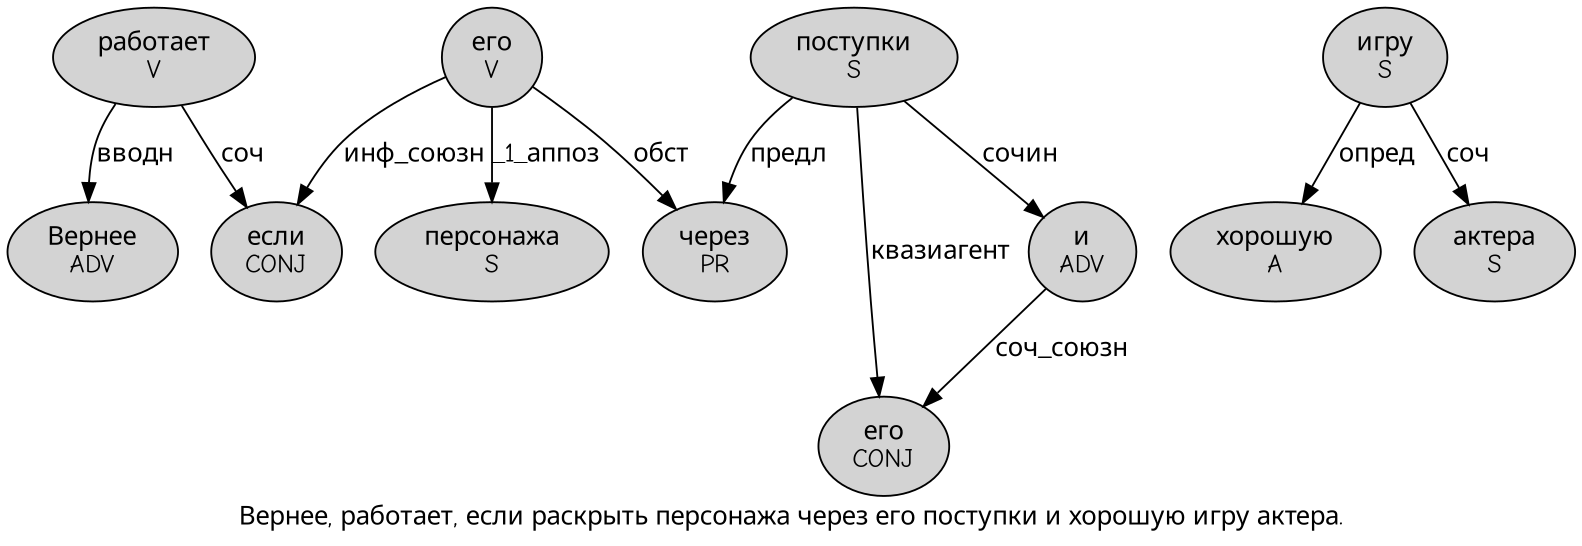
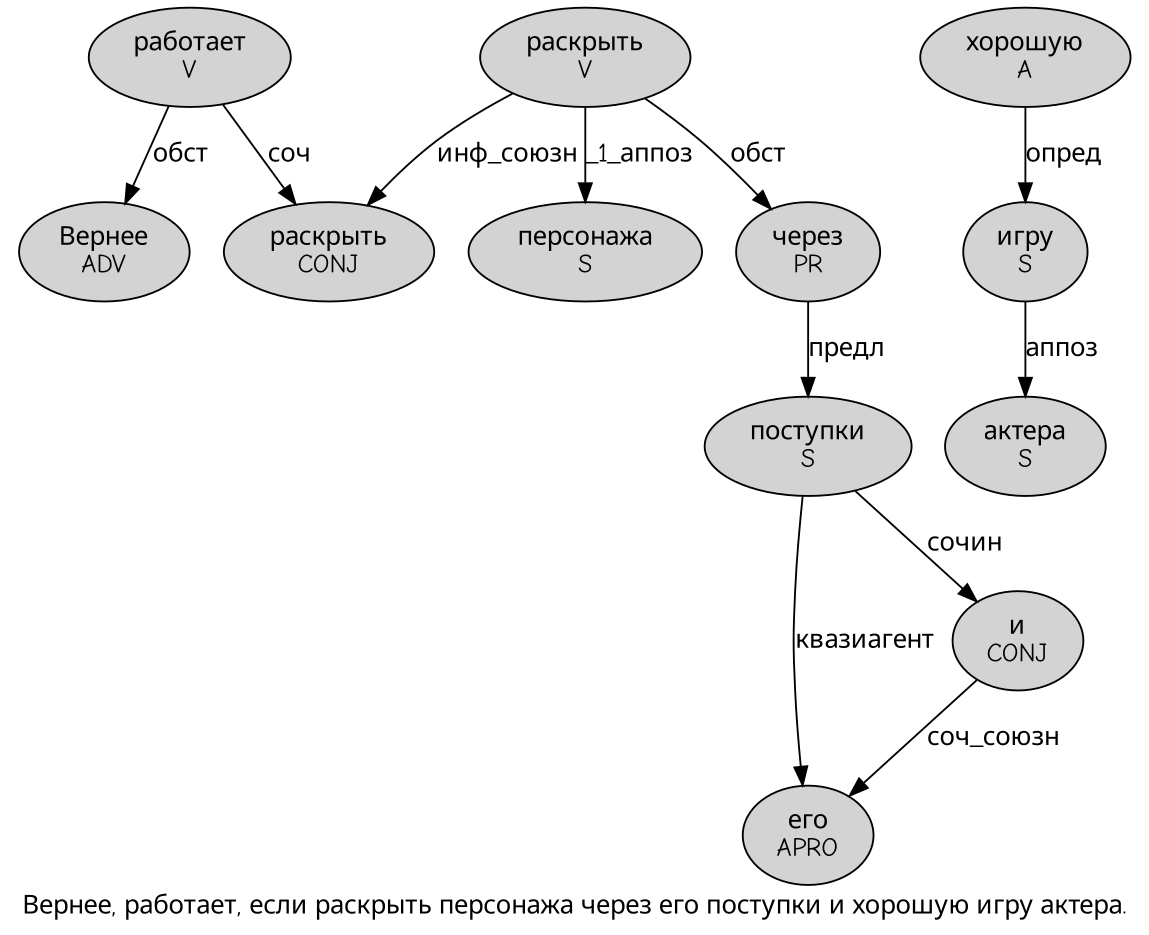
node "его V": label "его V" -> "раскрыть V"
edge "поступки S" -> "через PR": reversed
edge "игру S" -> "хорошую A": reversed
edge "работает V" -> "Вернее ADV": label "вводн" -> "обст"
edge "игру S" -> "актера S": label "соч" -> "аппоз"
node "если CONJ": label "если CONJ" -> "раскрыть CONJ"
node "и ADV": label "и ADV" -> "и CONJ"
node "его CONJ": label "его CONJ" -> "его APRO"
